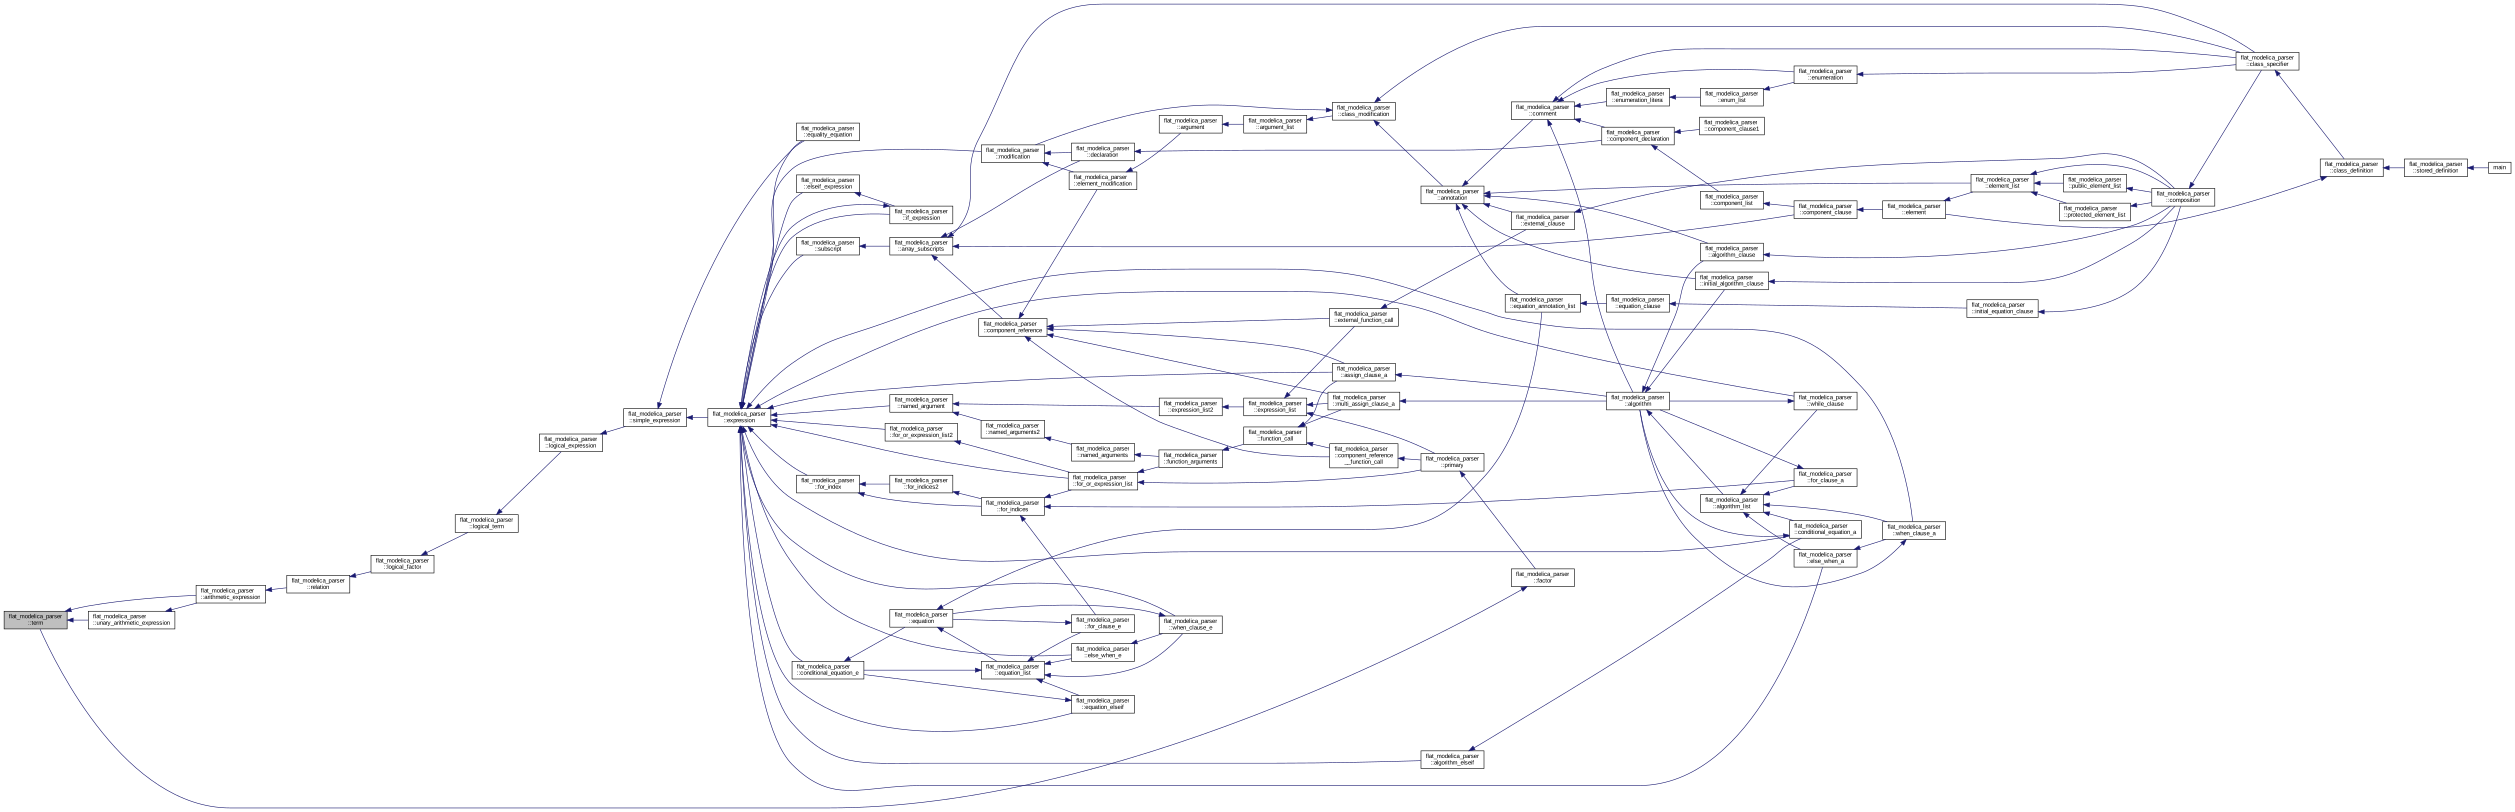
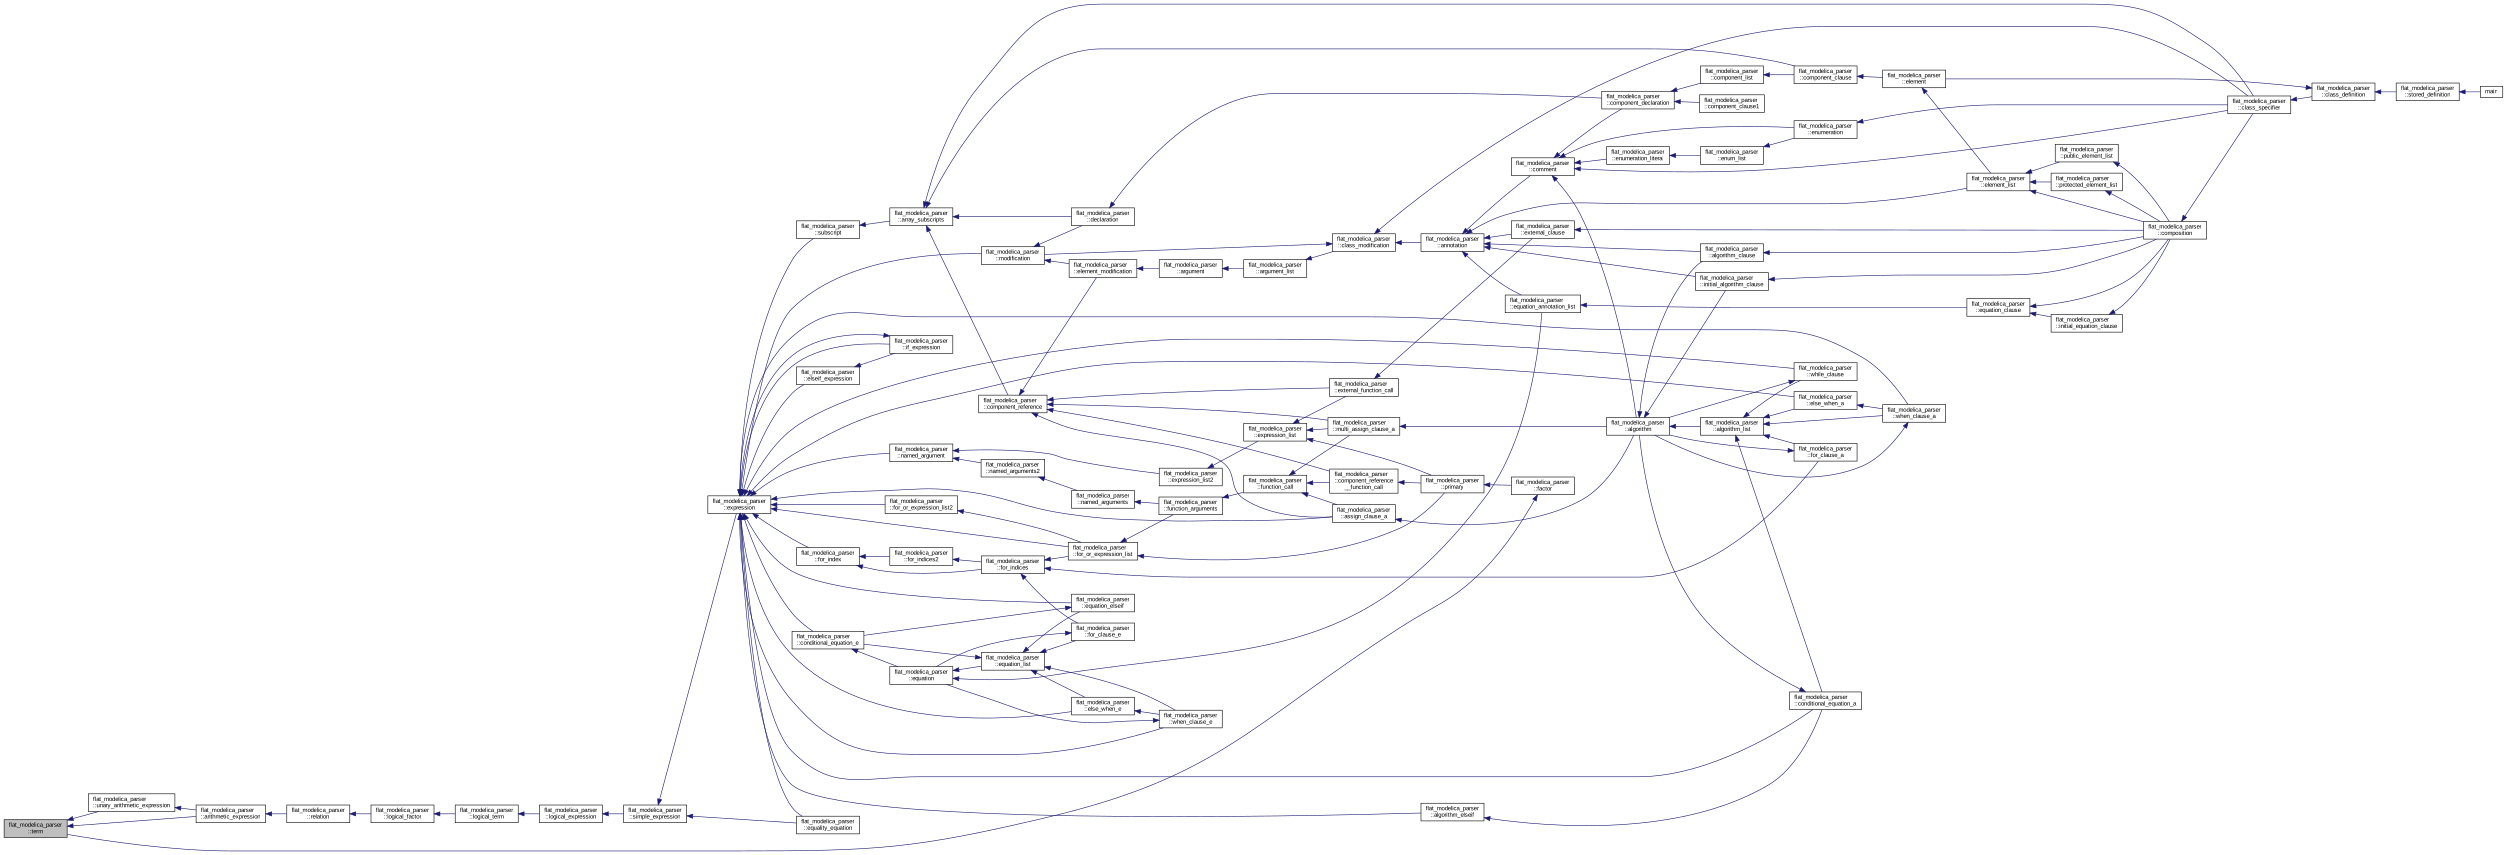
edge "flat_modelica_parser ::composition" -> "flat_modelica_parser ::equation_clause": added
